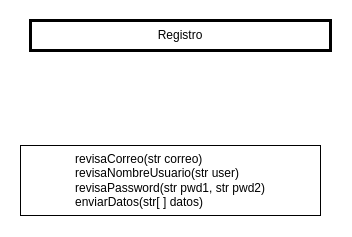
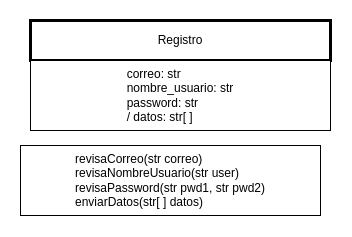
node "Registro": size 300x30 -> 300x40
node "correo: str nombre_usuario: str password: str / datos: str[ ]": added
